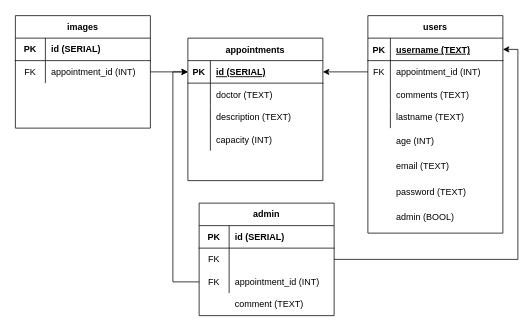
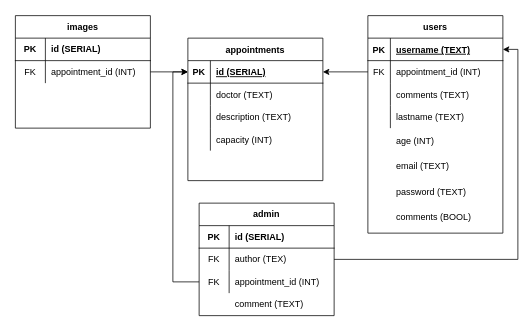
node "admin (BOOL)": label "admin (BOOL)" -> "comments (BOOL)"
node "author (TEX)": added
